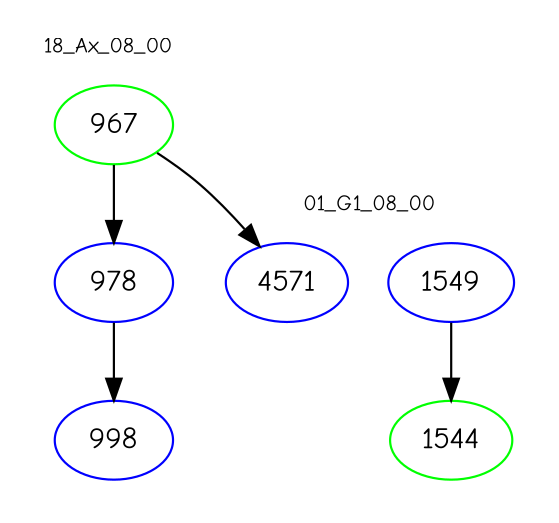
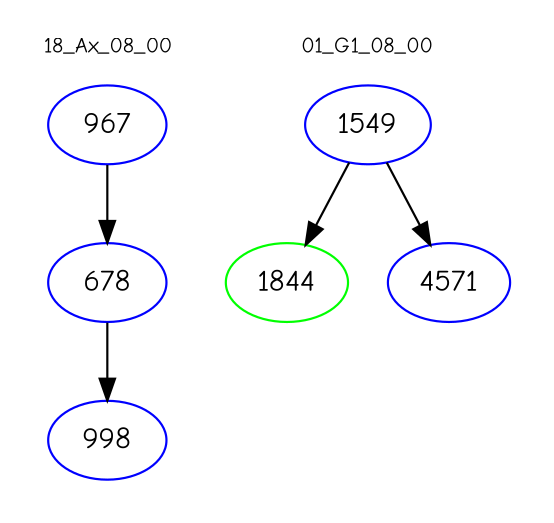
node "967": color green -> blue
edge "967" -> "4571": now "1549" -> "4571"
node "978": label "978" -> "678"
node "1544": label "1544" -> "1844"
